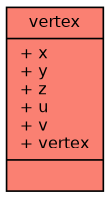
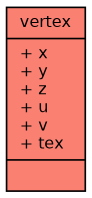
node "vertex": text "+ vertex" -> "+ tex"
